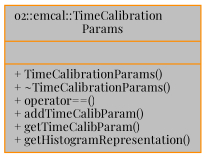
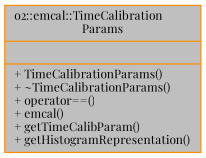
node "o2::emcal::TimeCalibration": text "+ addTimeCalibParam()" -> "+ emcal()"
